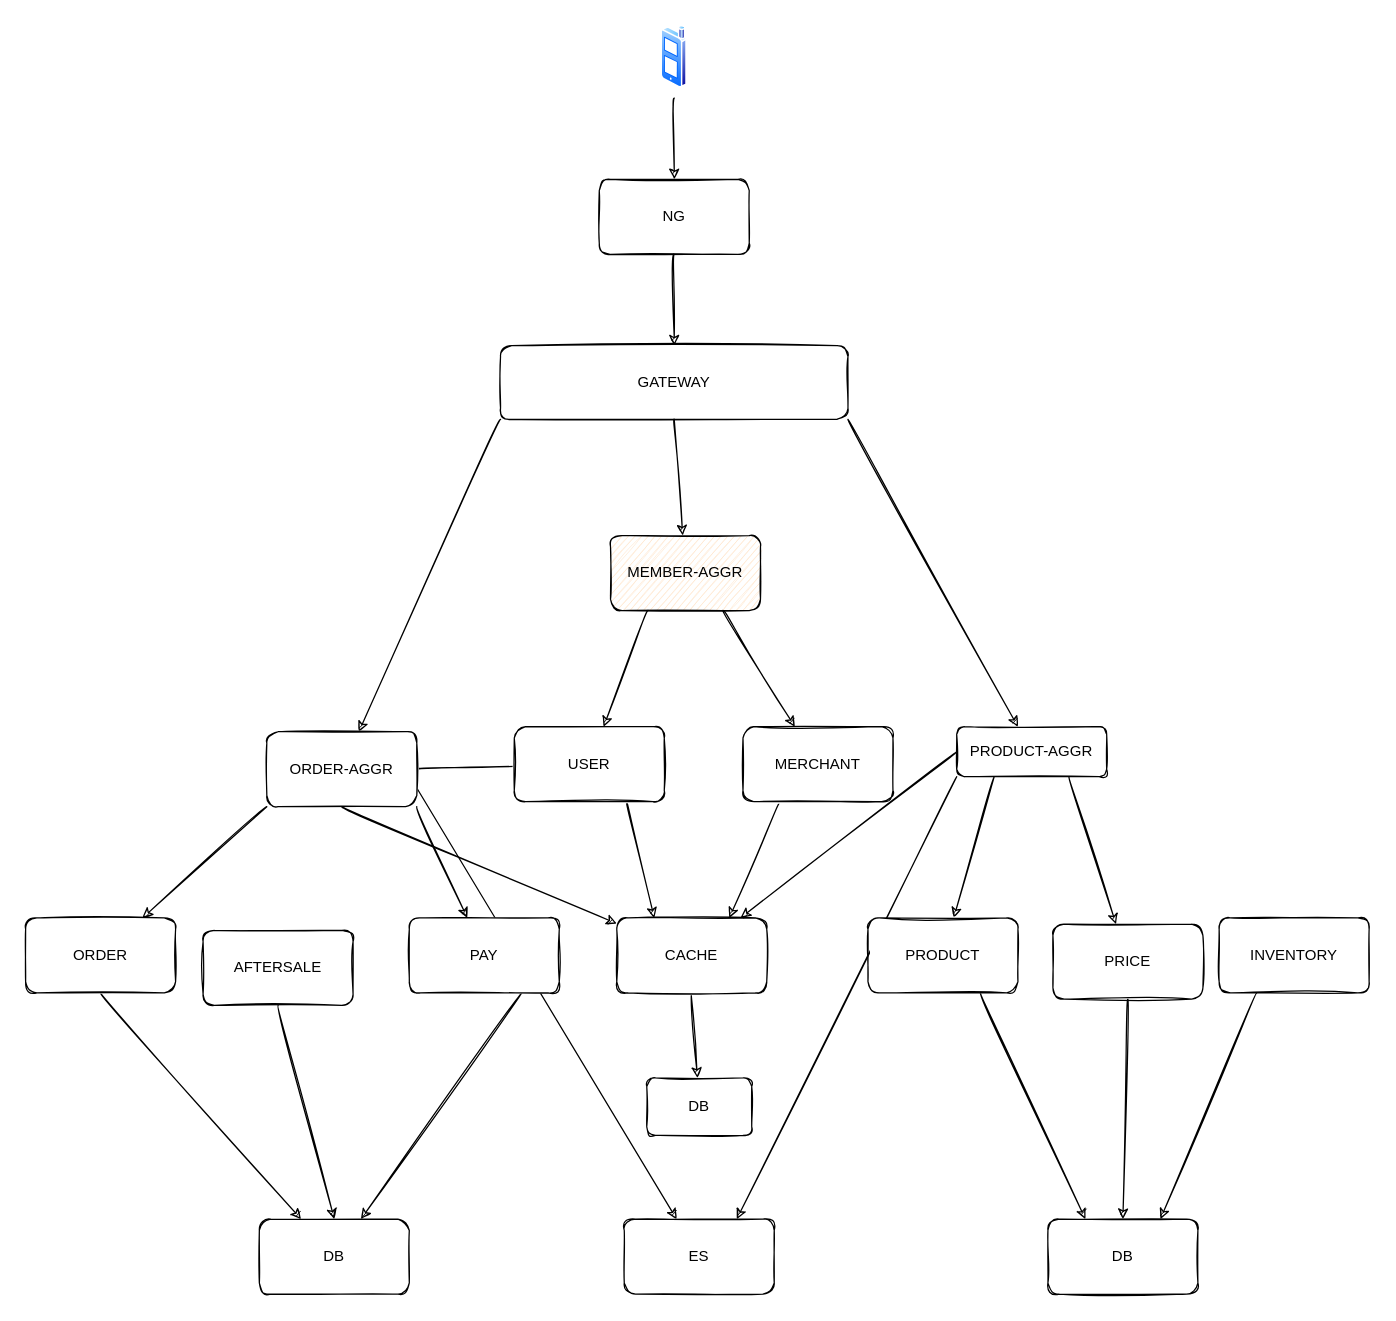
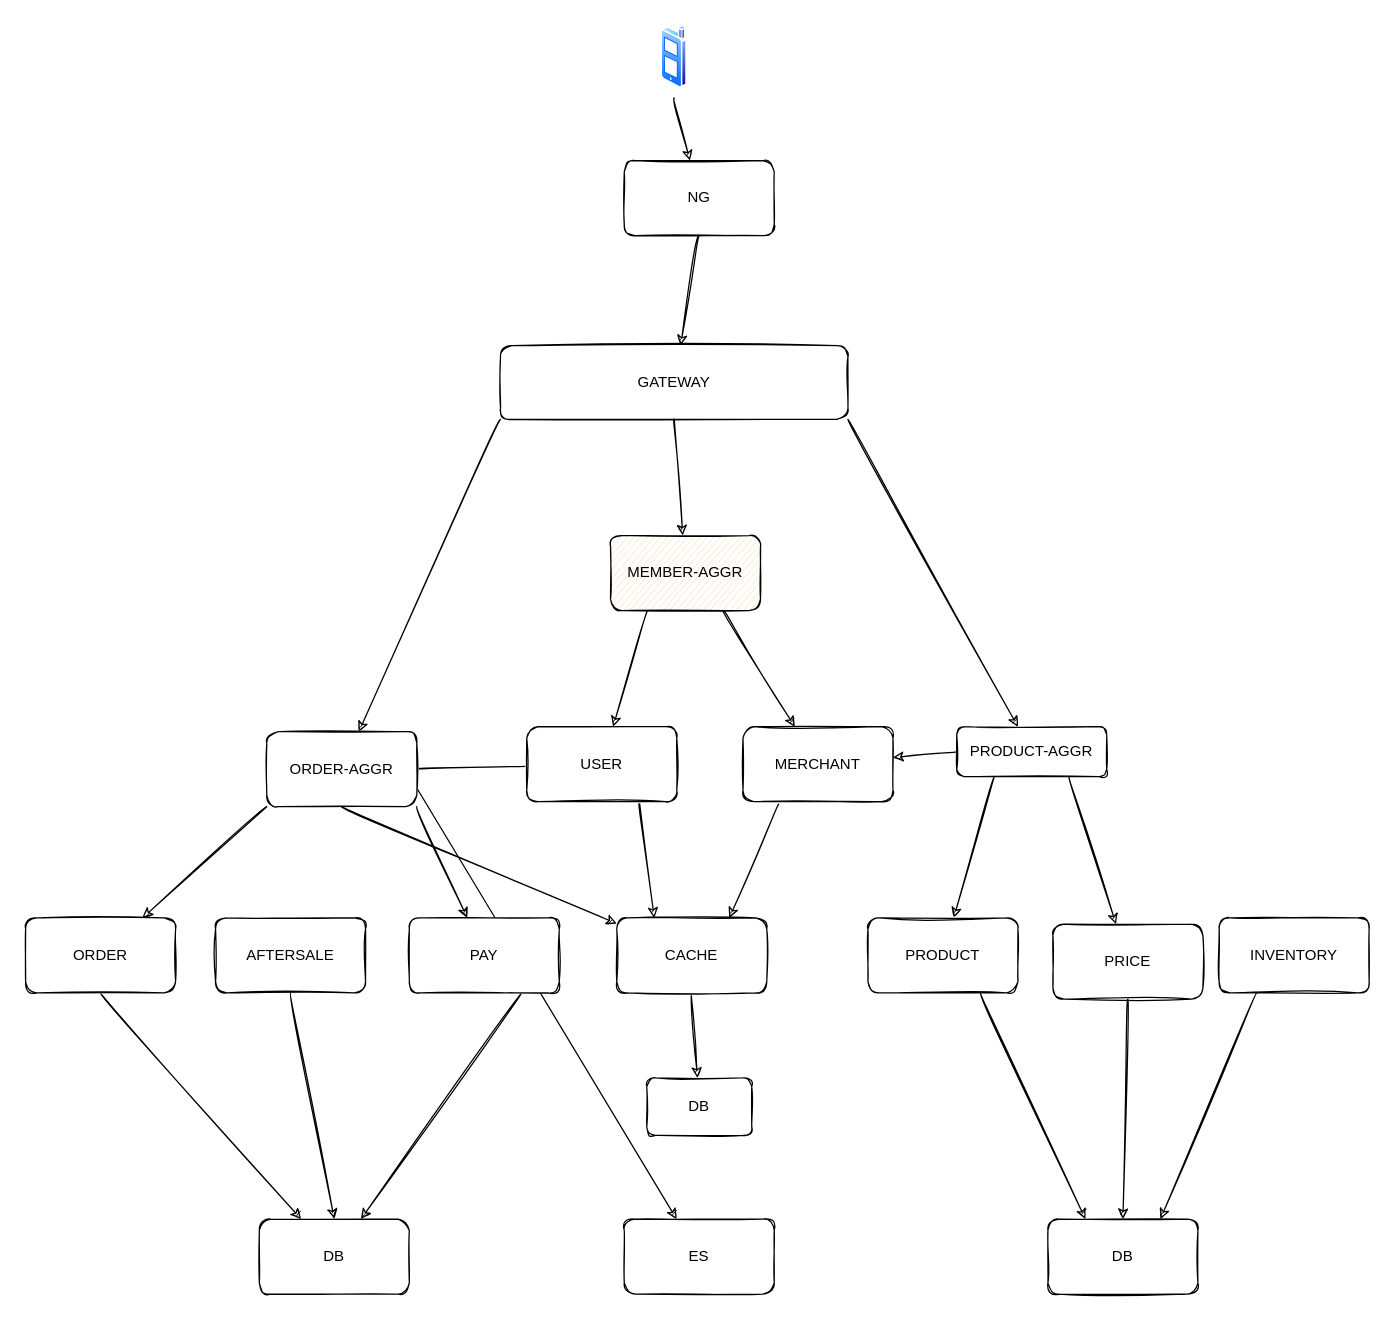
node "NG": moved (674, 217) -> (699, 198)
node "USER": moved (589, 764) -> (602, 764)
edge "PRODUCT-AGGR" -> "CACHE": now "PRODUCT-AGGR" -> "MERCHANT"
node "AFTERSALE": moved (278, 968) -> (291, 956)
edge "PRODUCT-AGGR" -> "ES": removed
